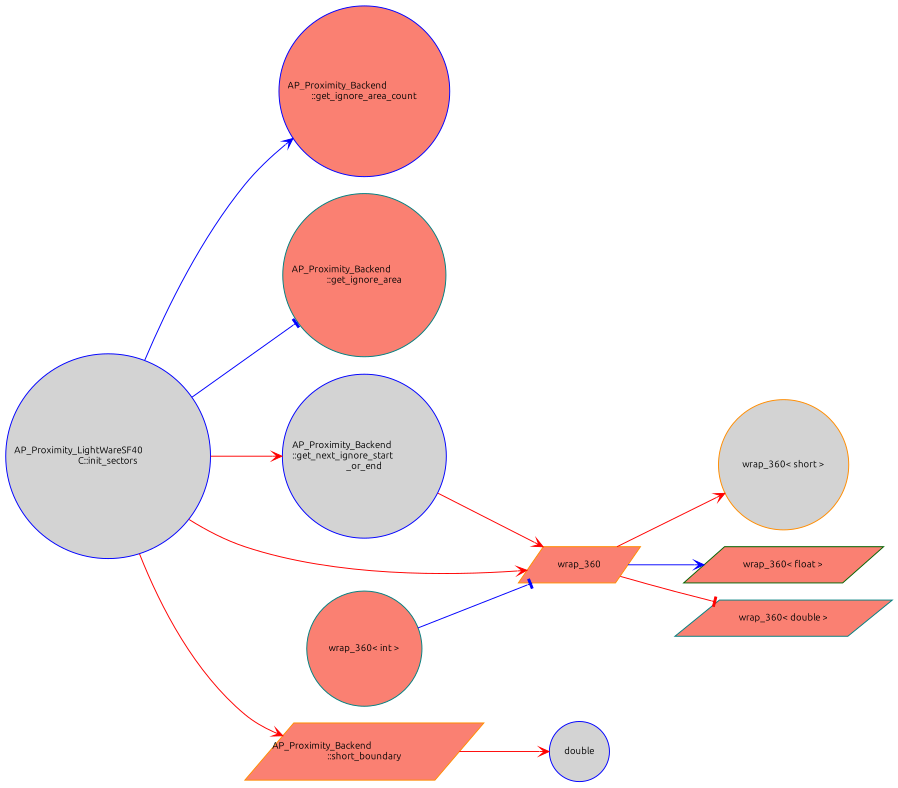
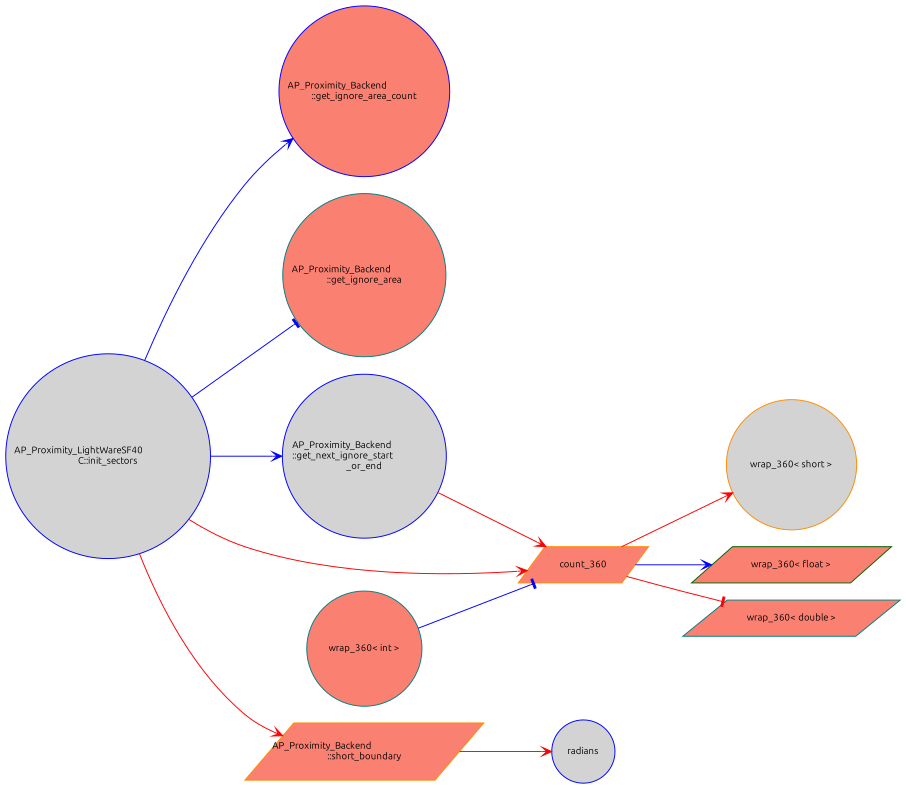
edge "AP_Proximity_LightWareSF40 C::init_sectors" -> "AP_Proximity_Backend ::get_next_ignore_start _or_end": color red -> blue
node "wrap_360": label "wrap_360" -> "count_360"
node "double": label "double" -> "radians"
